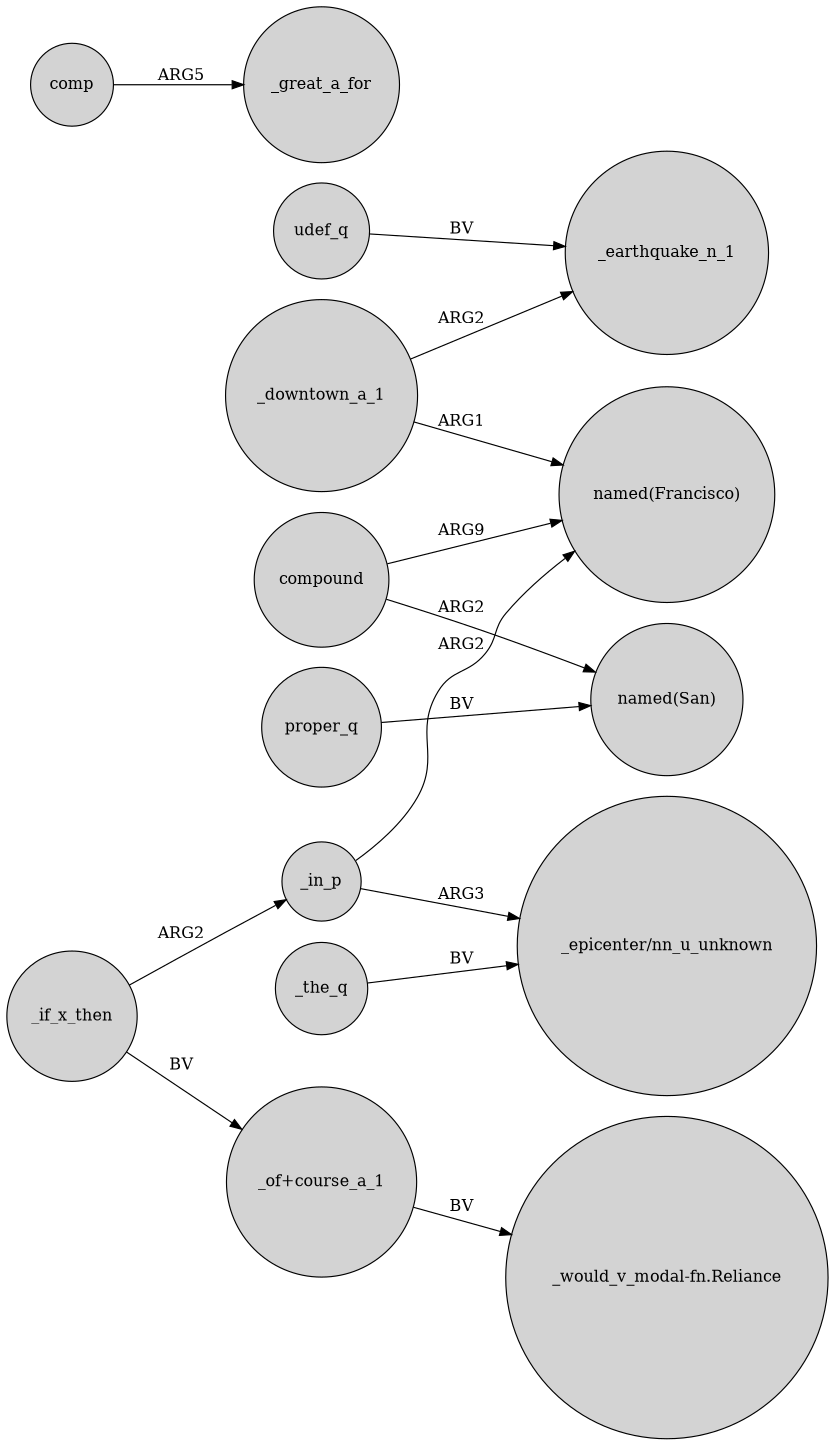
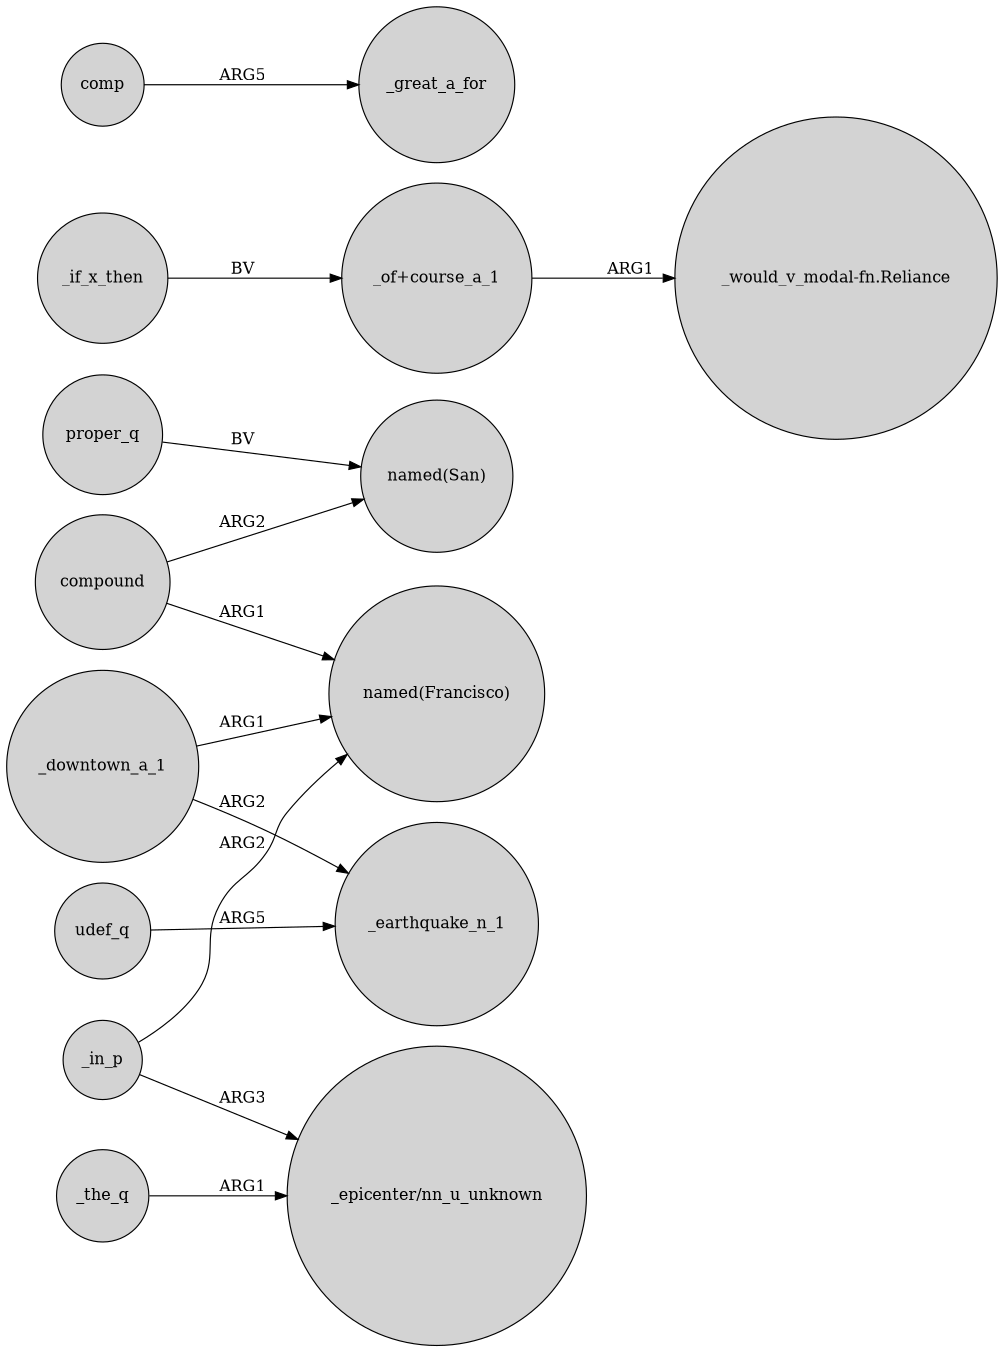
edge "udef_q" -> "_earthquake_n_1": label "BV" -> "ARG5"
edge "compound" -> "named(Francisco)": label "ARG9" -> "ARG1"
edge "_if_x_then" -> "_in_p": removed, label "ARG2"
edge "_the_q" -> "_epicenter/nn_u_unknown": label "BV" -> "ARG1"
edge "_of+course_a_1" -> "_would_v_modal-fn.Reliance": label "BV" -> "ARG1"
